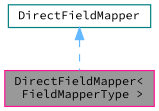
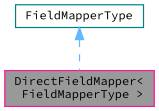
node "DirectFieldMapper": label "DirectFieldMapper" -> "FieldMapperType"
